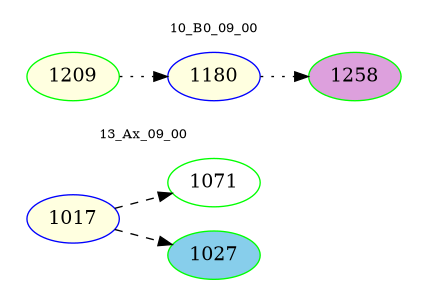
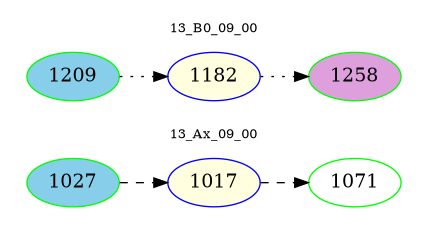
cluster "10_B0_09_00": label "10_B0_09_00" -> "13_B0_09_00"
node "1209": fillcolor lightyellow -> skyblue
node "1180": label "1180" -> "1182"
edge "1017" -> "1027": reversed
